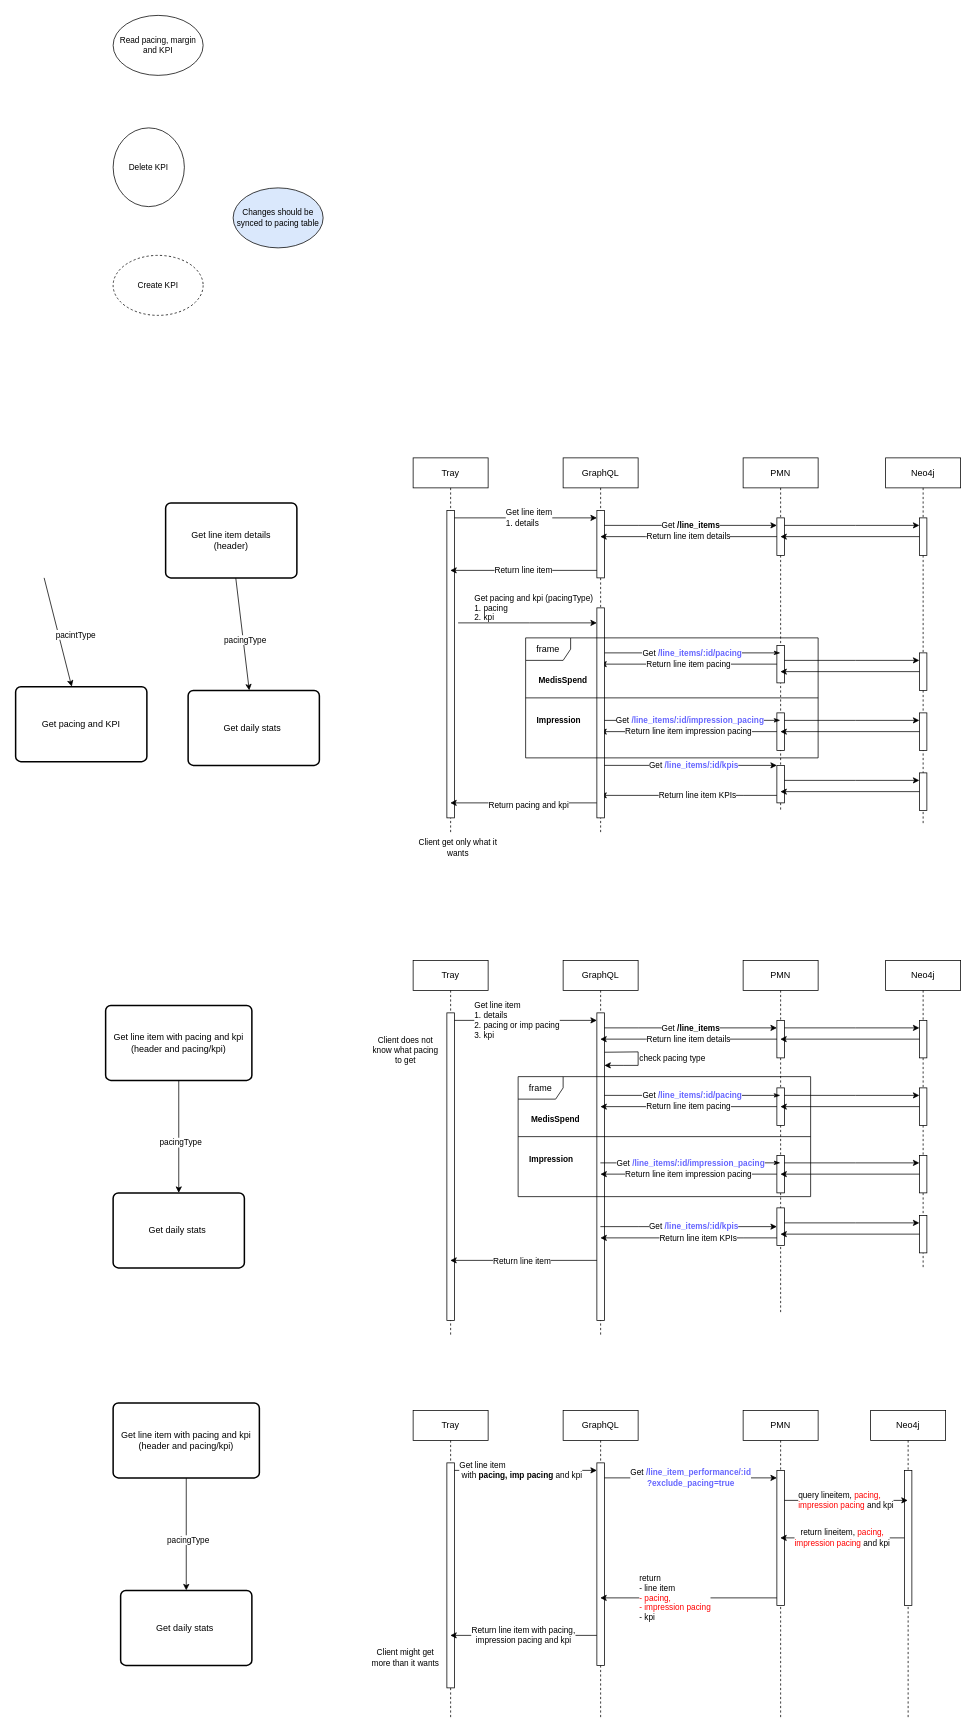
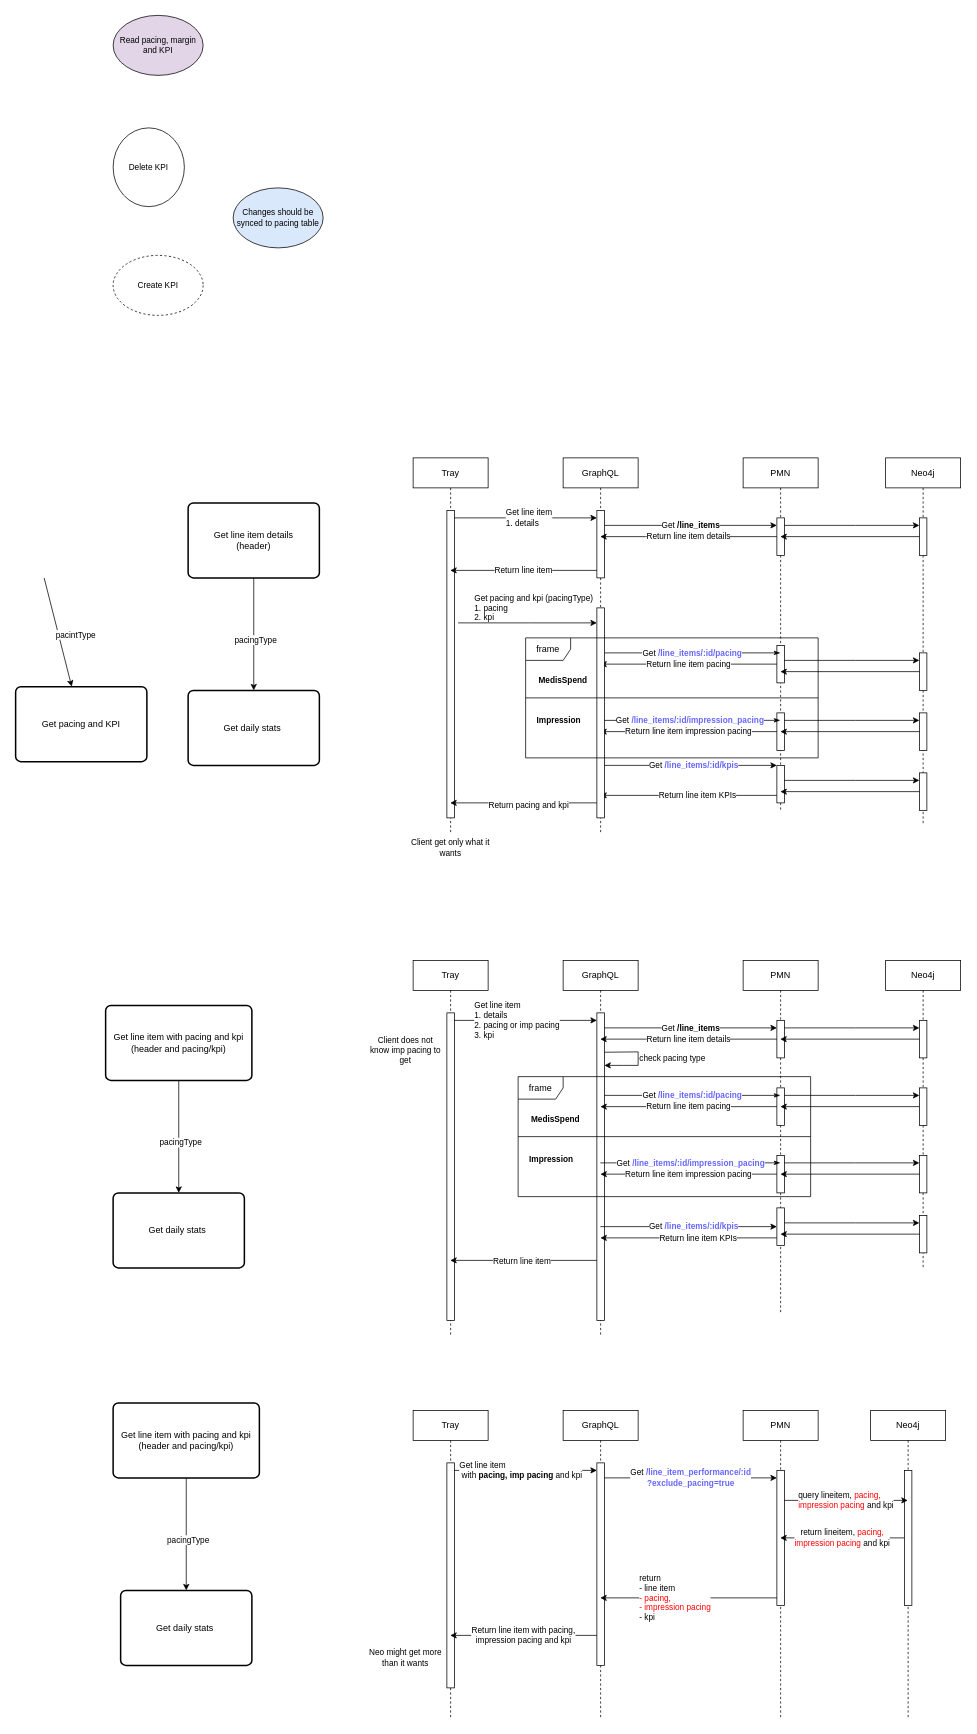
node "Read pacing, margin and KPI": fillcolor #ffffff -> #e1d5e7
node "Get line item details (header)": moved (231, 540) -> (254, 540)
node "Client get only what it wants": moved (458, 848) -> (450, 848)
node "Client does not know what pacing to get": label "Client does not know what pacing to get" -> "Client does not know imp pacing to get"
node "Client might get more than it wants": label "Client might get more than it wants" -> "Neo might get more than it wants"
